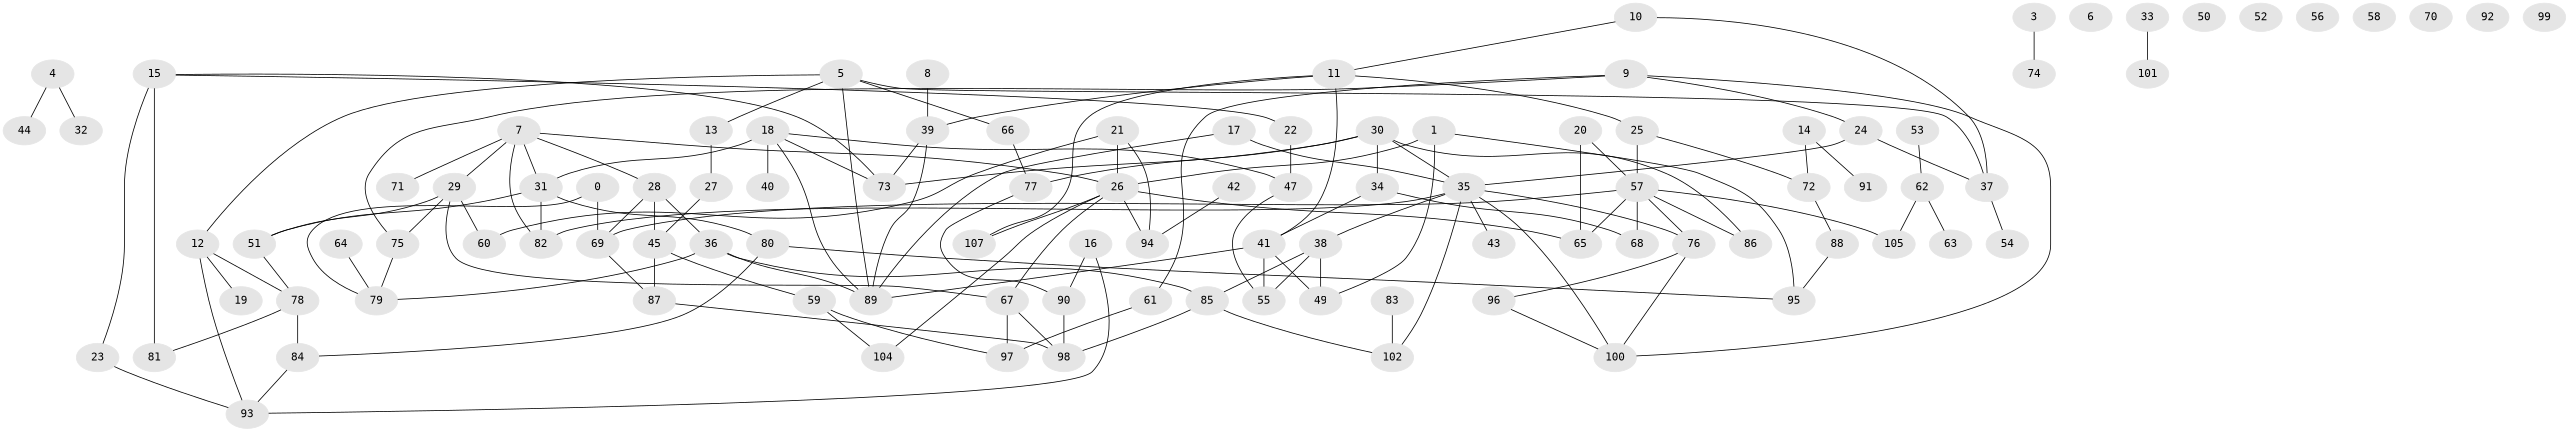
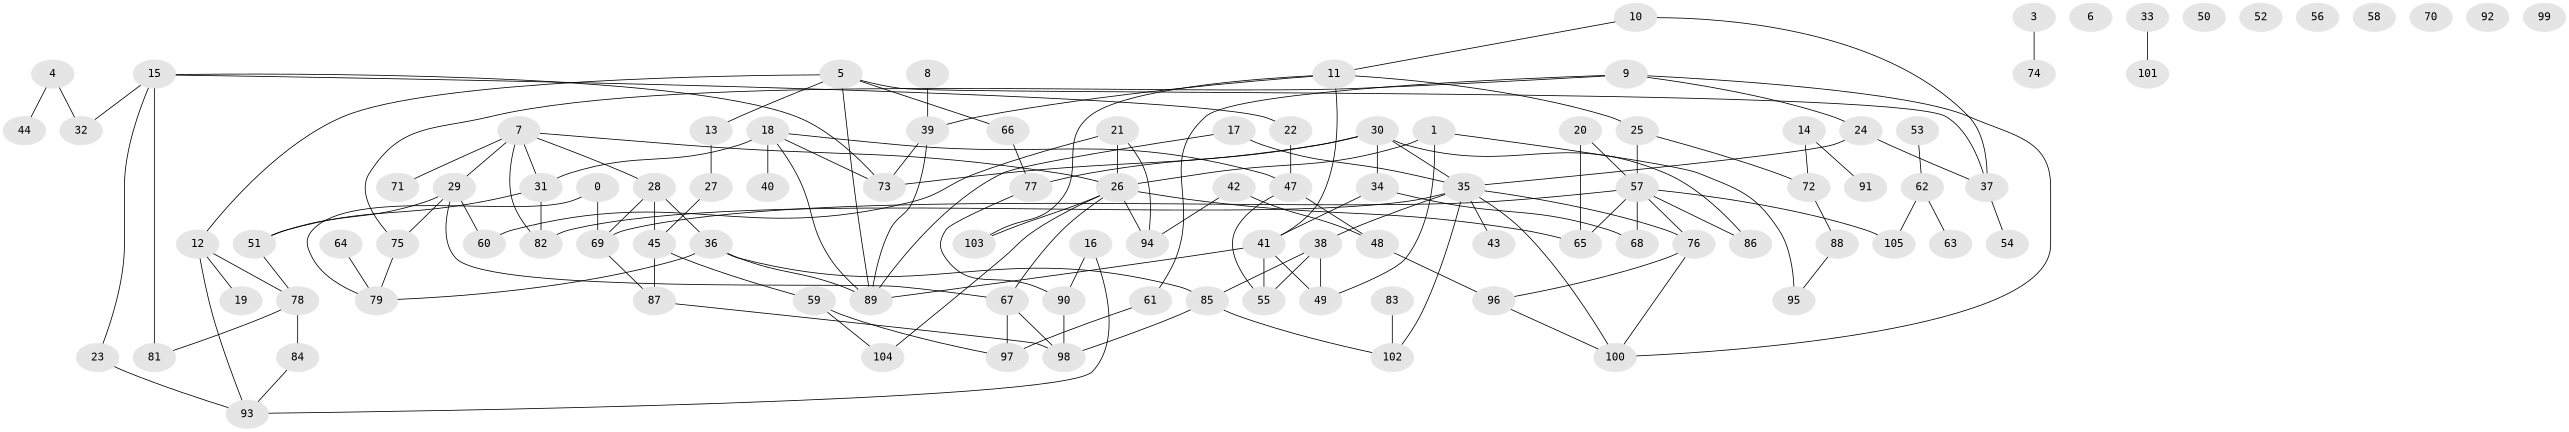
edge "15" -- "32": added
node "80": removed
node "107": label "107" -> "103"
node "48": added
